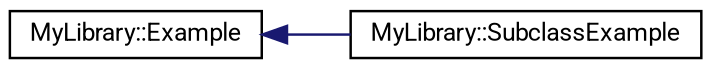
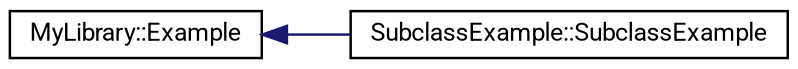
node "MyLibrary::SubclassExample": label "MyLibrary::SubclassExample" -> "SubclassExample::SubclassExample"
